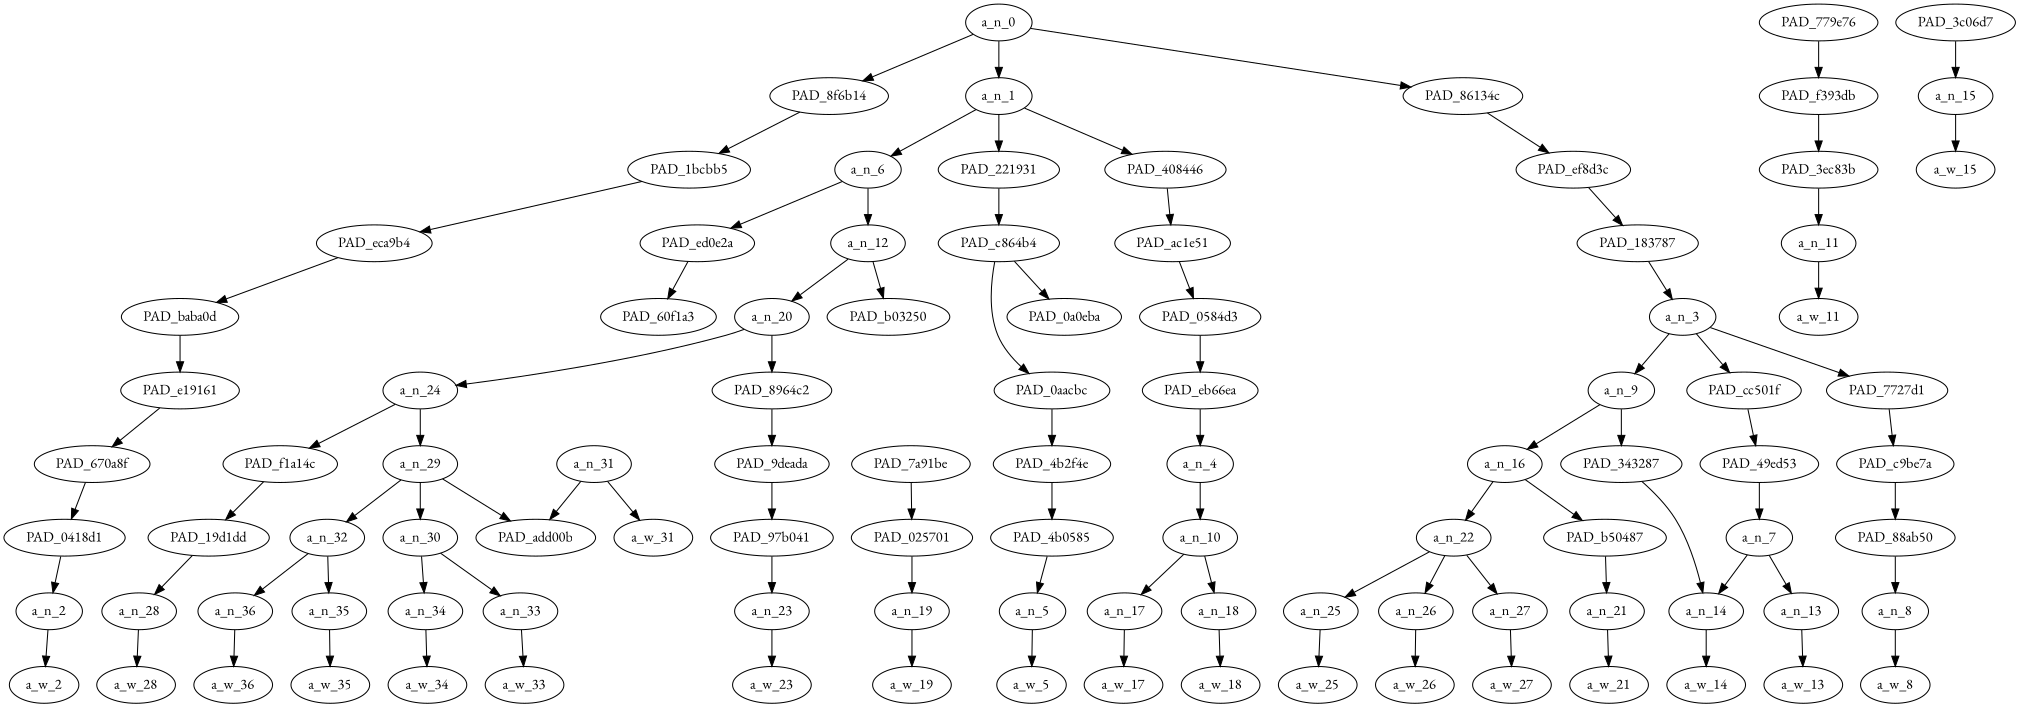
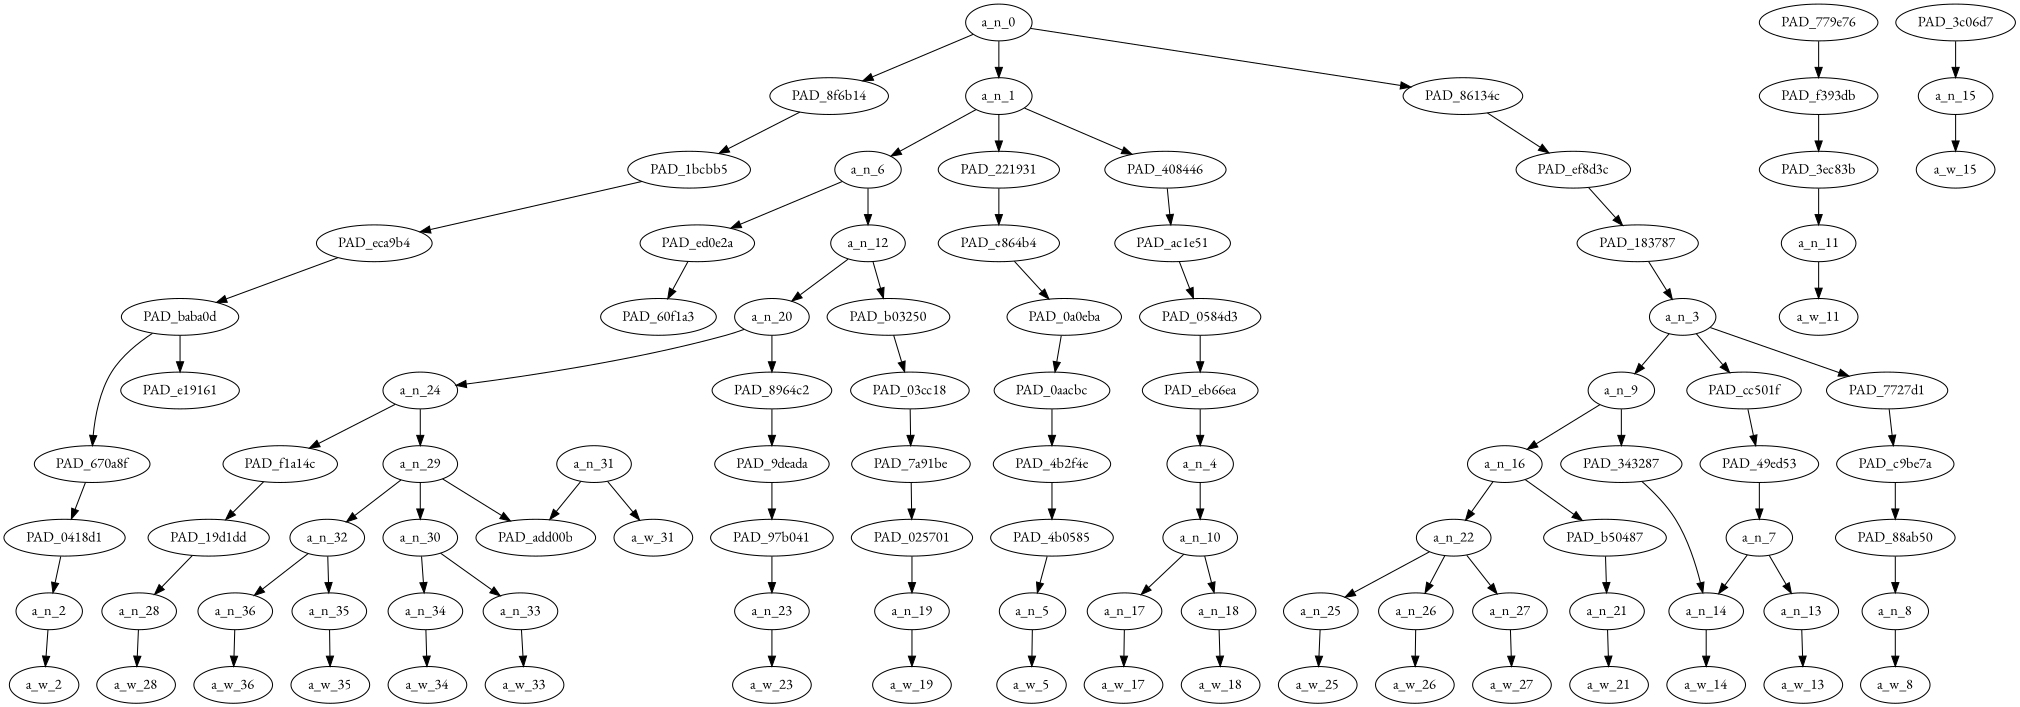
edge "PAD_c864b4" -> "PAD_0aacbc": now "PAD_0a0eba" -> "PAD_0aacbc"
node "PAD_03cc18": added
edge "PAD_e19161" -> "PAD_670a8f": now "PAD_baba0d" -> "PAD_670a8f"
